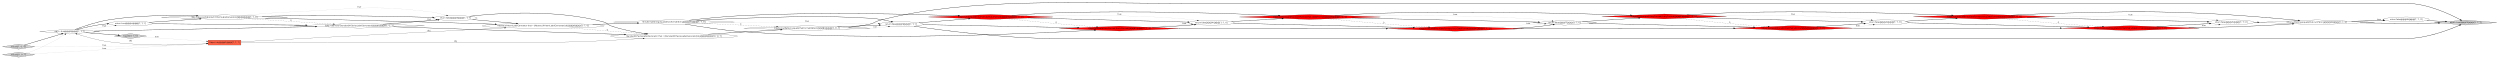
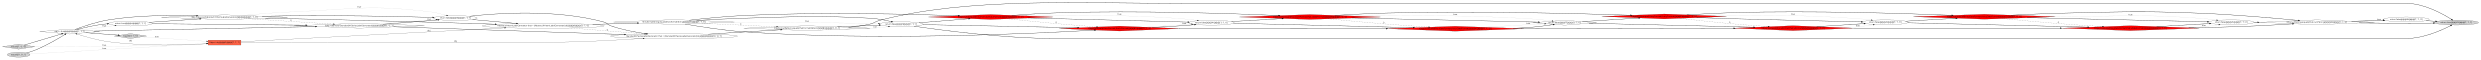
node "return true@@@13@@@['1', '1', '1']": shape diamond -> ellipse
edge "equals['0', '0', '1']" -> "obj == this@@@3@@@['1', '1', '1']": style dotted -> bold
node "equals['0', '0', '1']": shape diamond -> ellipse
